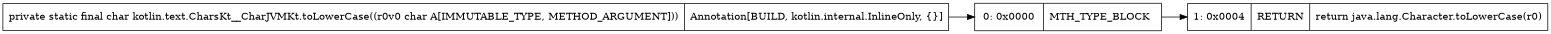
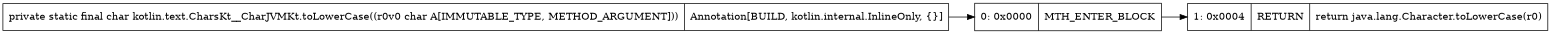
node "0: 0x0000": text "MTH_TYPE_BLOCK" -> "MTH_ENTER_BLOCK"
